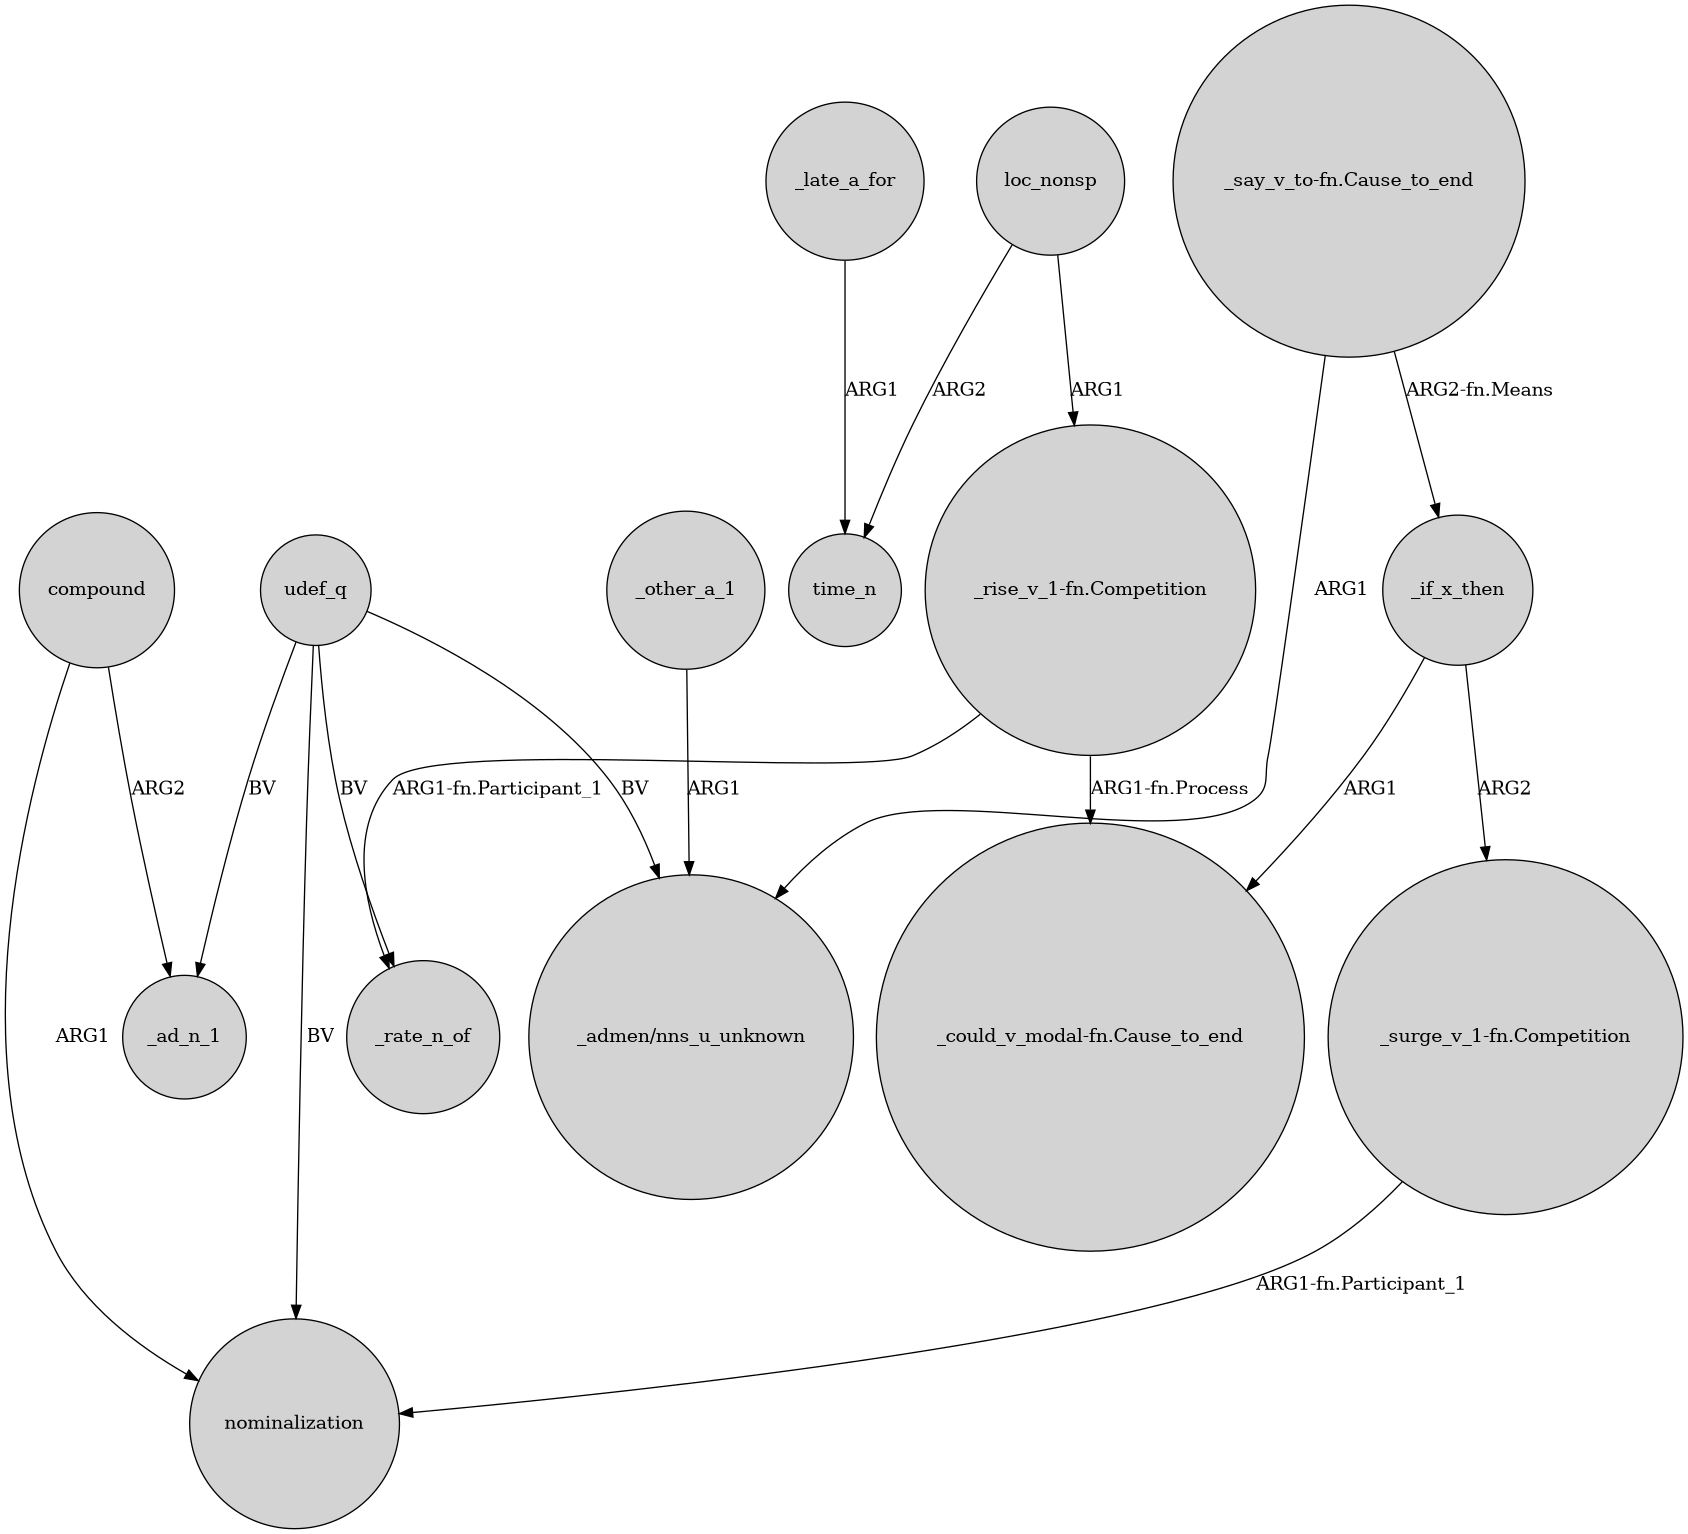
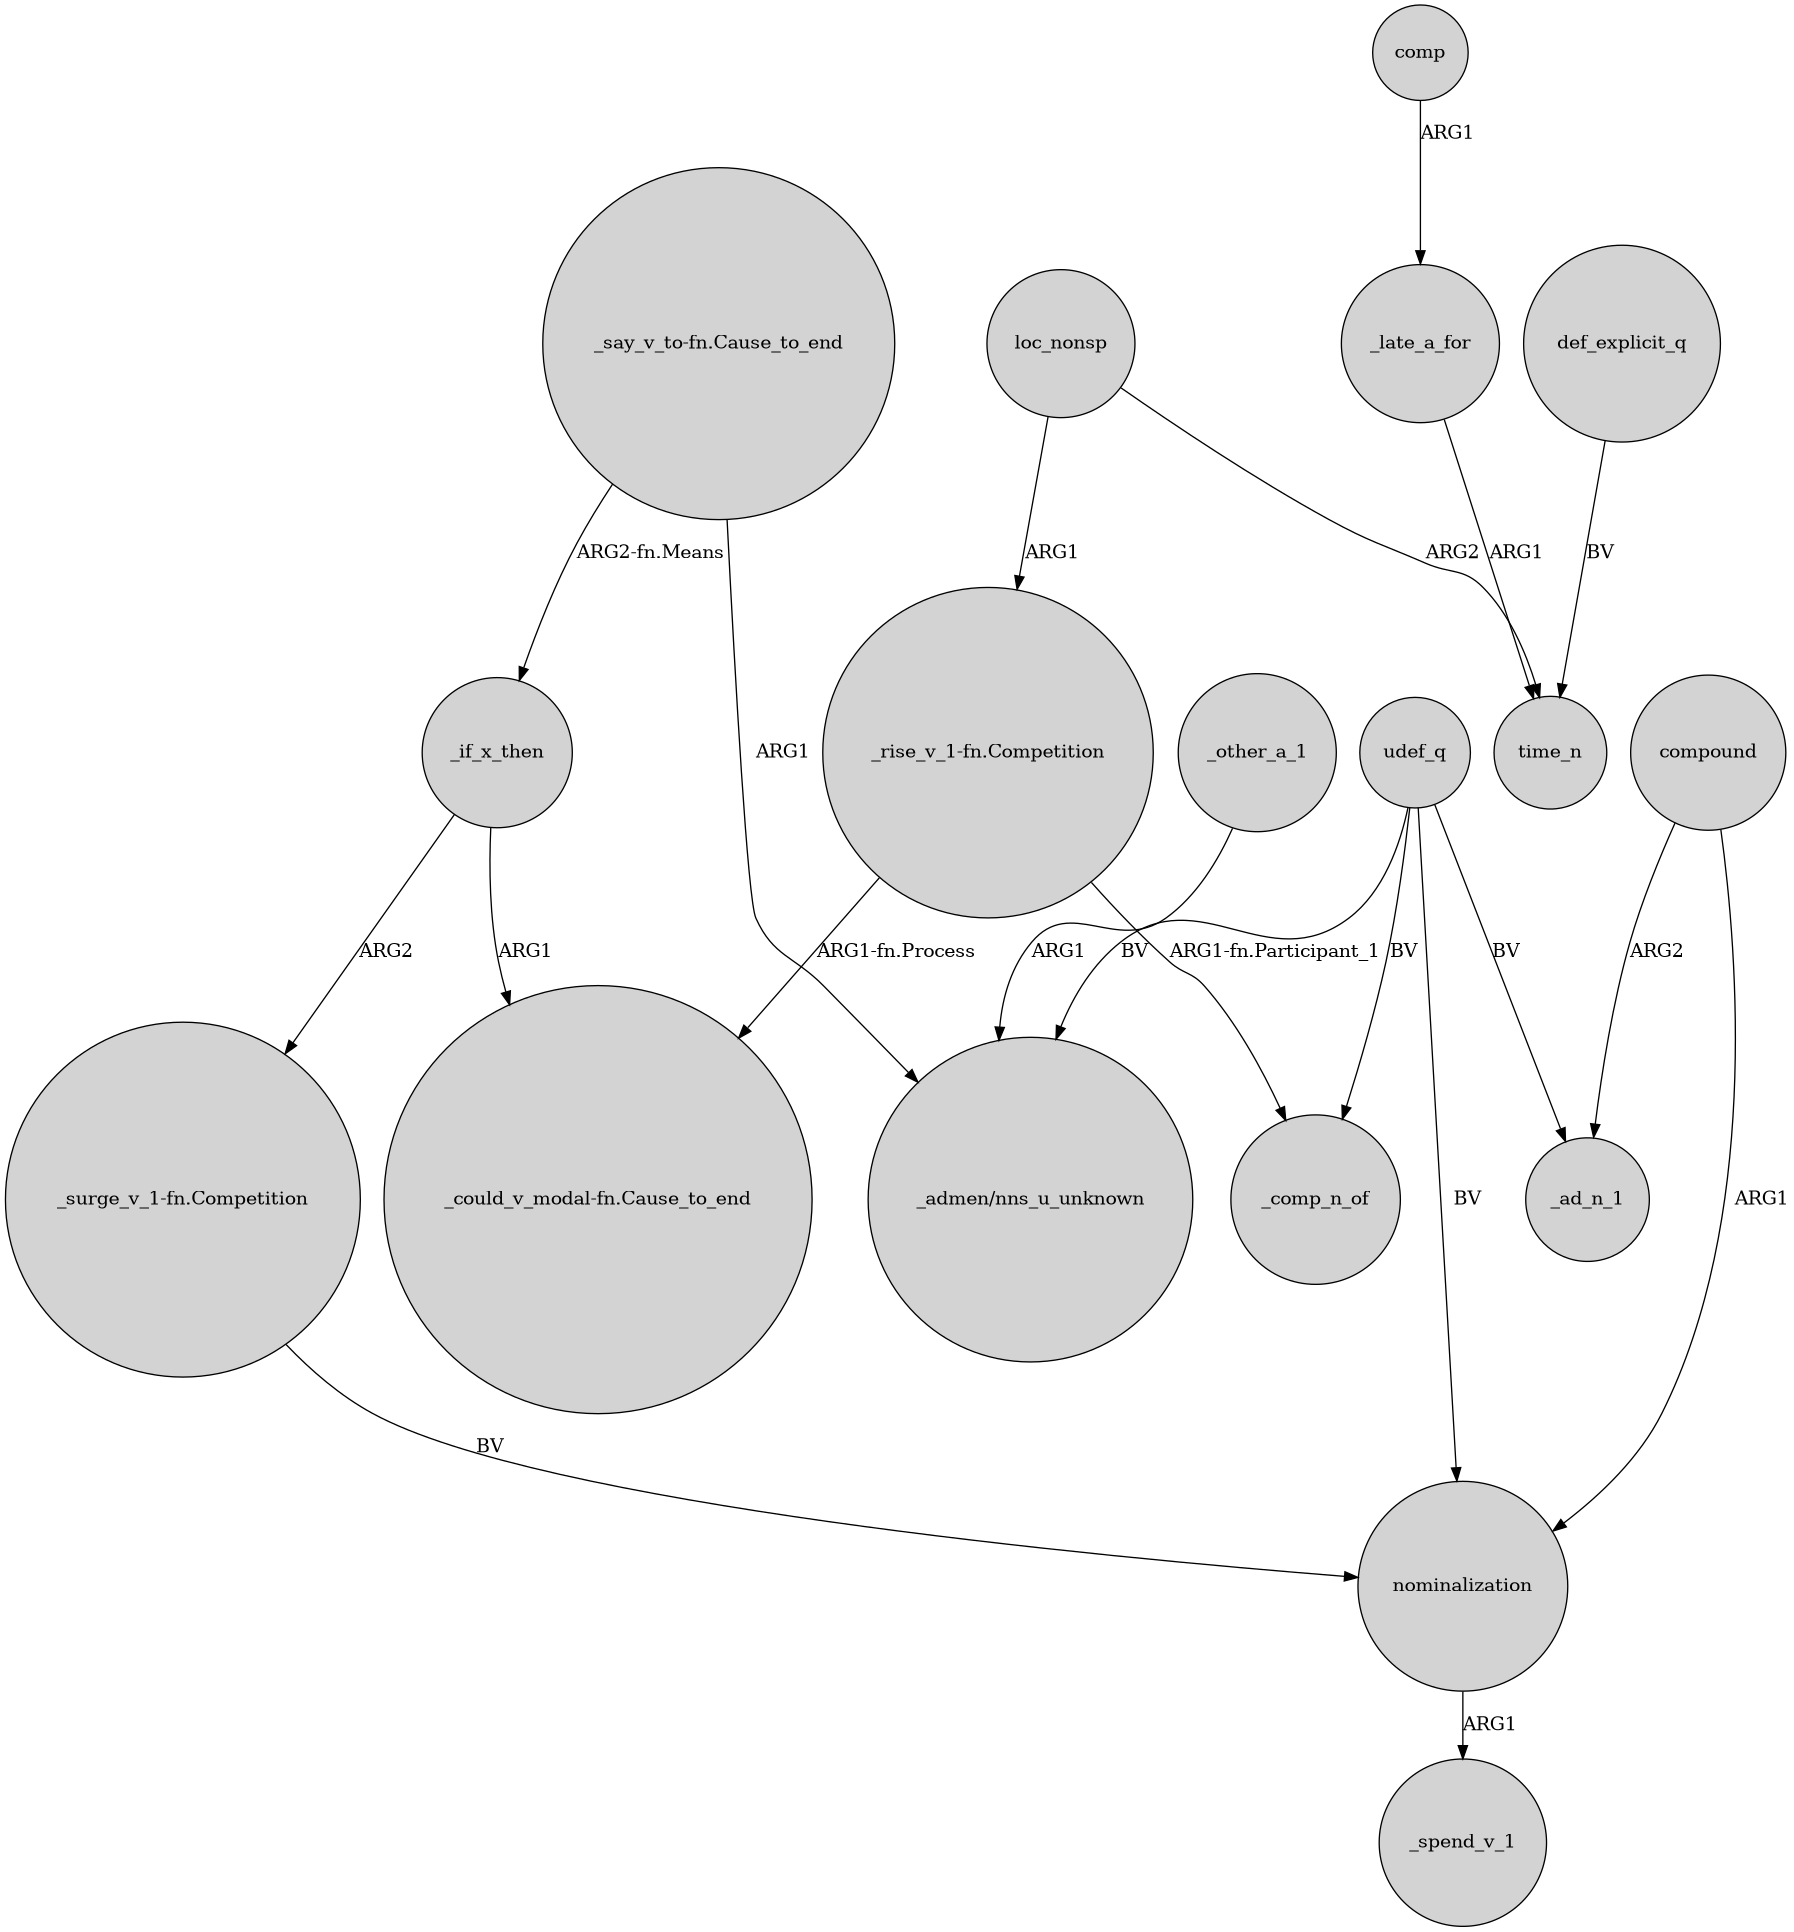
node "comp": added
node "def_explicit_q": added
node "_rate_n_of": label "_rate_n_of" -> "_comp_n_of"
edge "_surge_v_1-fn.Competition" -> "nominalization": label "ARG1-fn.Participant_1" -> "BV"
node "_spend_v_1": added
